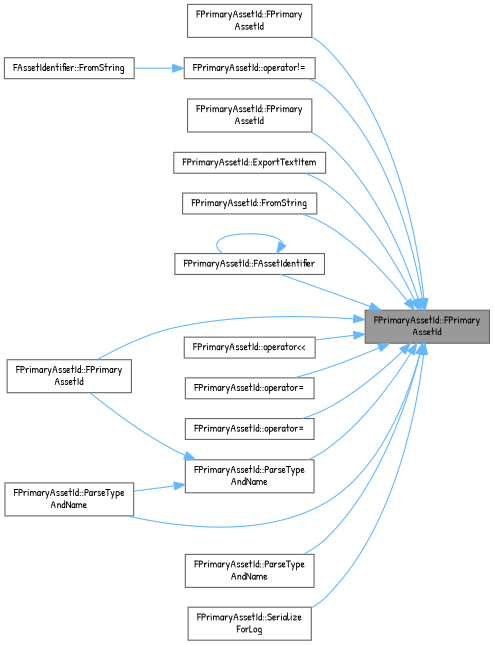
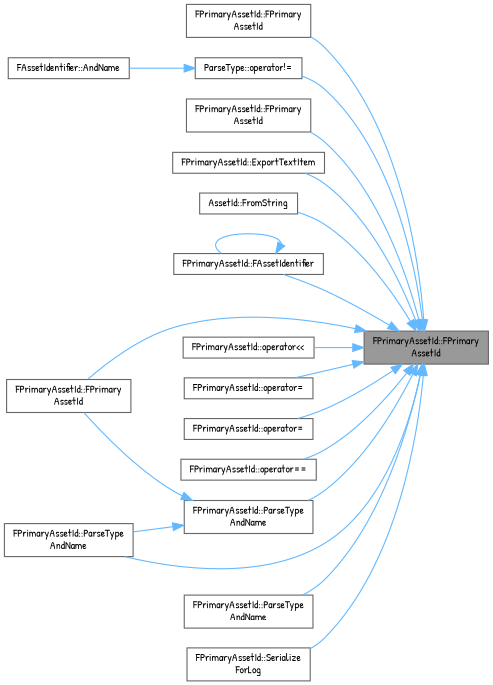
node "FAssetIdentifier::FromString": label "FAssetIdentifier::FromString" -> "FAssetIdentifier::AndName"
node "FPrimaryAssetId::operator!=": label "FPrimaryAssetId::operator!=" -> "ParseType::operator!="
node "FPrimaryAssetId::FromString": label "FPrimaryAssetId::FromString" -> "AssetId::FromString"
node "FPrimaryAssetId::operator==": added
